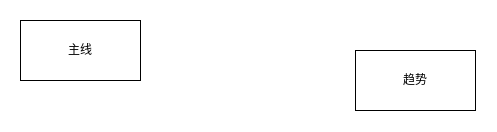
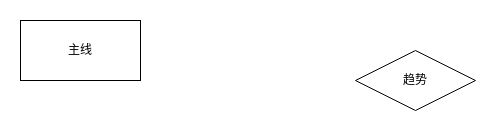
node "趋势": shape rectangle -> diamond
